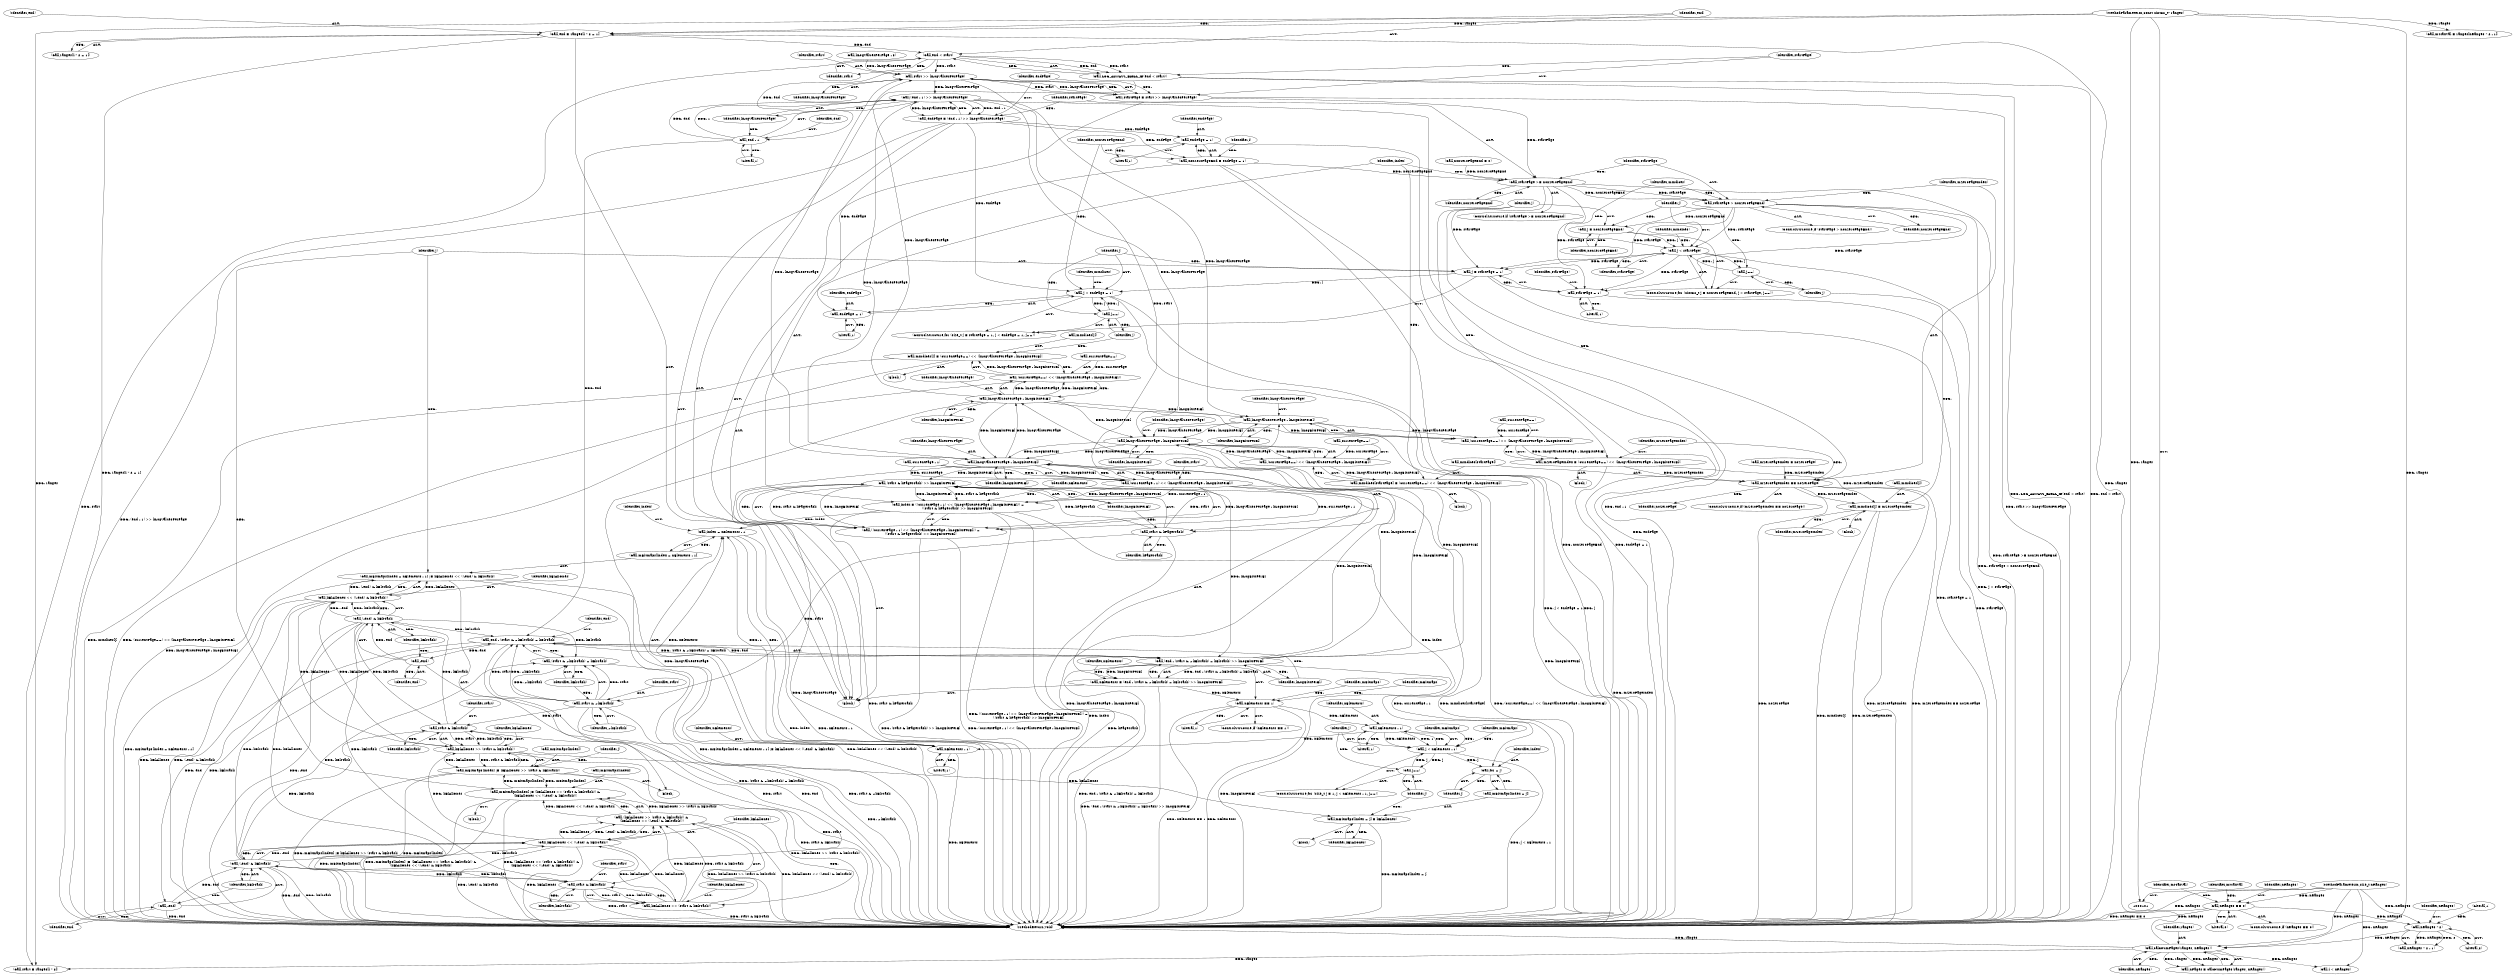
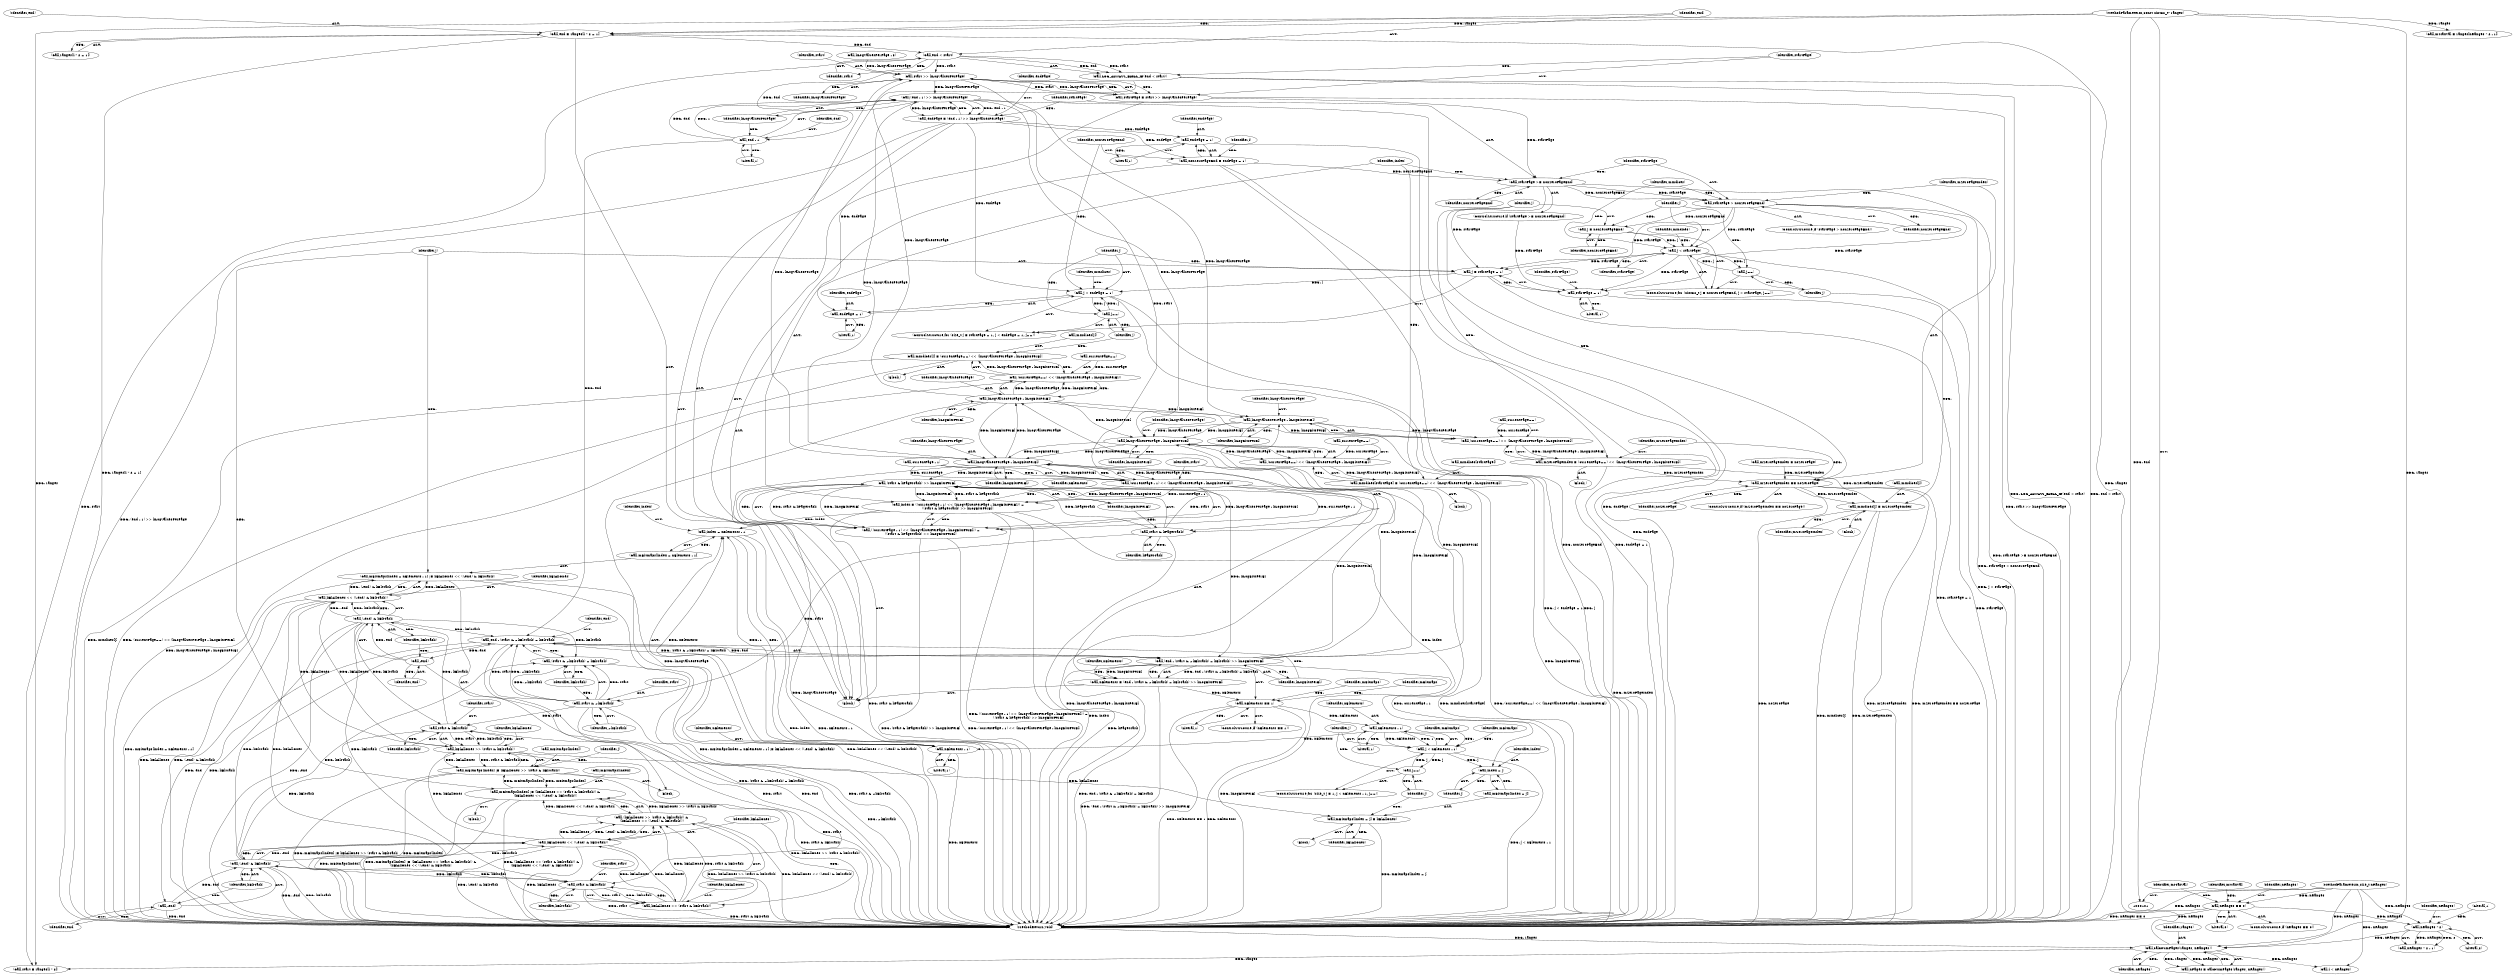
edge "(Call,LOG_ALWAYS_FATAL_IF(end < start))" -> "(Call,end < start)": removed, label "CFG:"
node "(Call,nonzeroPageEnd = 0)": removed
edge "(Call,startPage >= nonzeroPageEnd)" -> "(Call,startPage + 1)": now "(ControlStructure,if (startPage >= nonzeroPageEnd))" -> "(Call,startPage + 1)"
edge "(MethodParameterIn,const uint32_t* ranges)" -> "(MethodReturn,void)": label "DDG: ranges" -> "DDG: end"
edge "(Call,mIndices[startPage])" -> "(Call,mZeroPageIndex == noZeroPage)": now "(Identifier,noZeroPage)" -> "(Call,mZeroPageIndex == noZeroPage)"
edge "(Call,(end - 1) >> kLogValuesPerPage)" -> "(MethodReturn,void)": label "DDG: end - 1" -> "DDG: endPage"
node "(Call,for + j)": label "(Call,for + j)" -> "(Call,index + j)"
edge "(Call,calcNumPages(ranges, nRanges))" -> "(MethodReturn,void)": reversed
